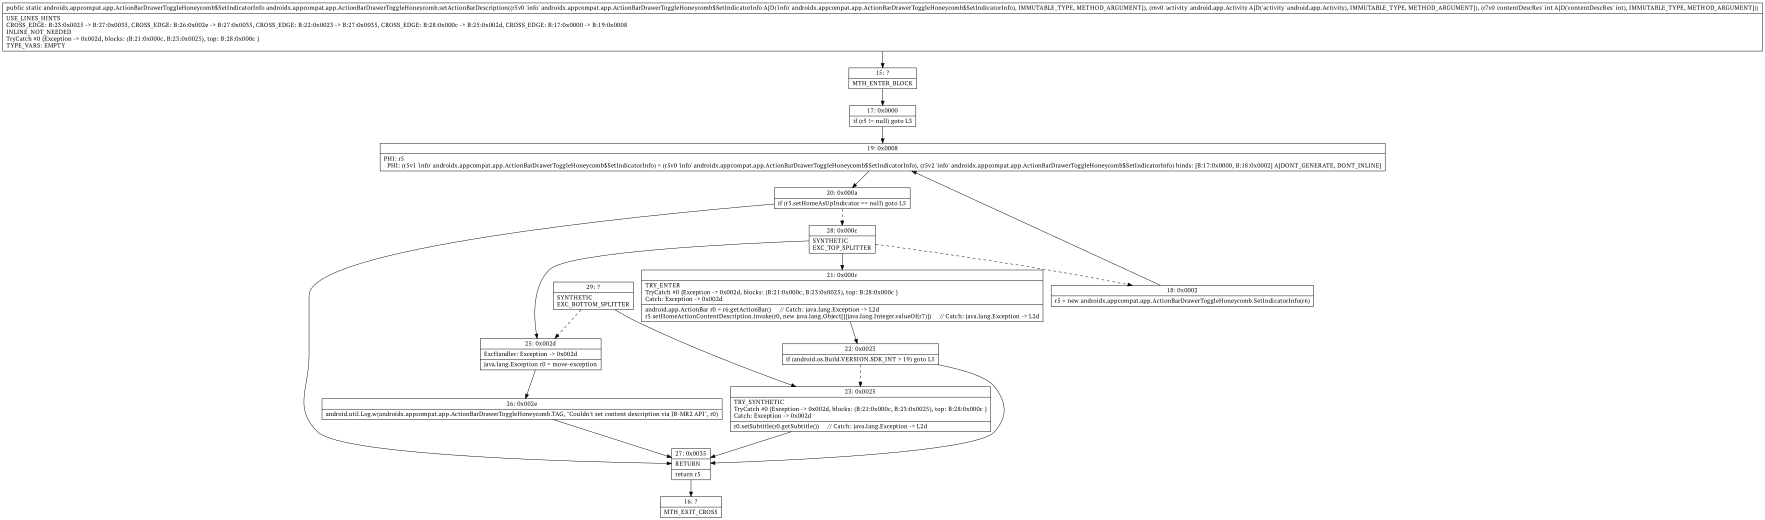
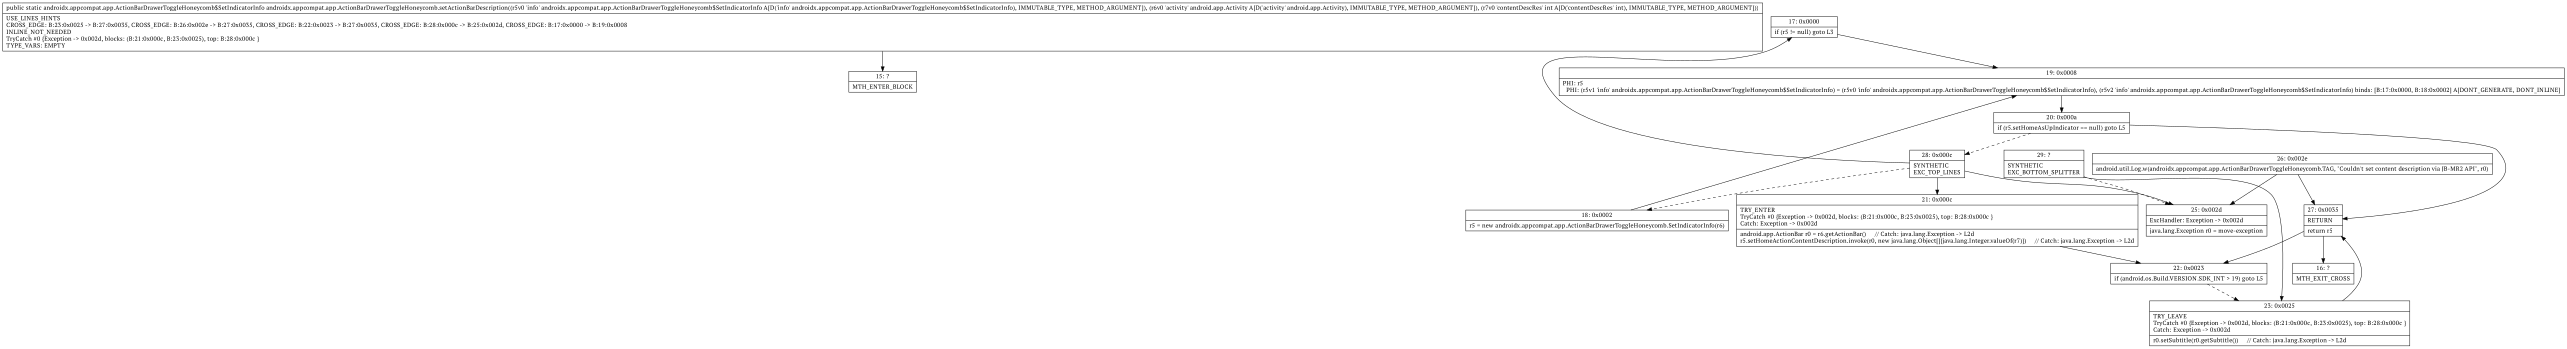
edge "15: ?" -> "17: 0x0000": now "28: 0x000c" -> "17: 0x0000"
node "28: 0x000c": text "EXC_TOP_SPLITTER" -> "EXC_TOP_LINES"
edge "25: 0x002d" -> "26: 0x002e": reversed
node "23: 0x0025": text "TRY_SYNTHETIC" -> "TRY_LEAVE"
edge "22: 0x0023" -> "27: 0x0035": reversed
